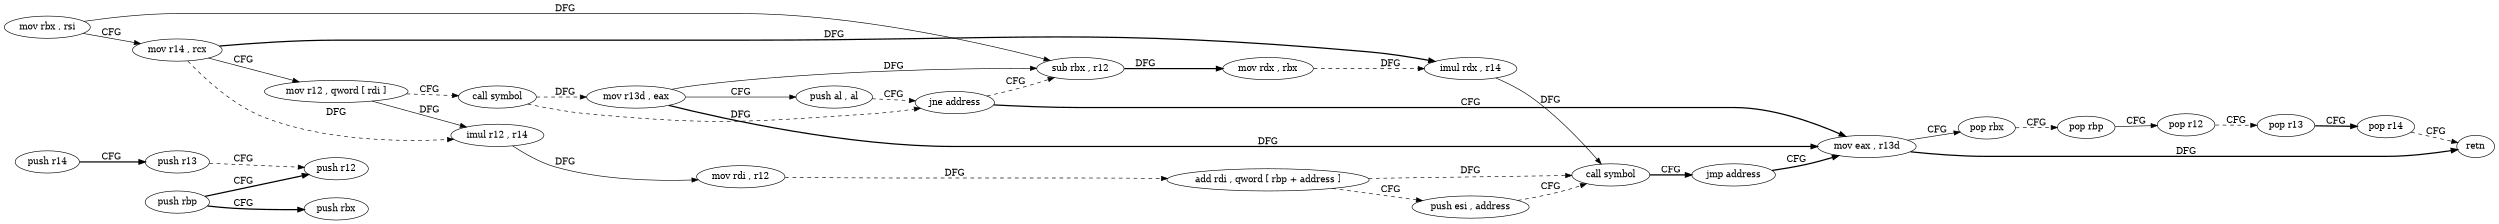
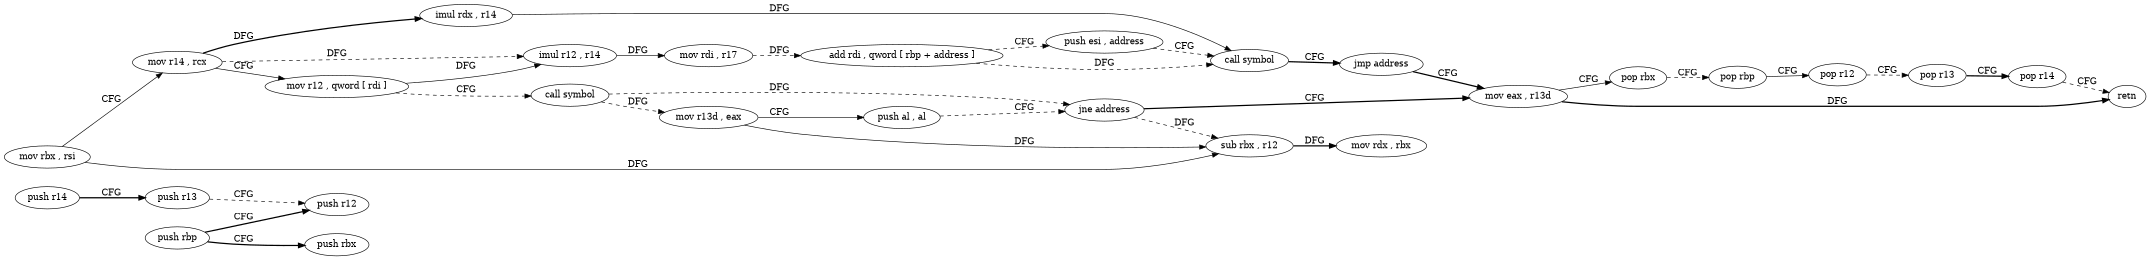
edge "mov rdx , rbx" -> "imul rdx , r14": removed, label "DFG"
edge "jne address" -> "sub rbx , r12": label "CFG" -> "DFG"
edge "mov r13d , eax" -> "mov eax , r13d": removed, label "DFG"
node "mov rdi , r12": label "mov rdi , r12" -> "mov rdi , r17"
